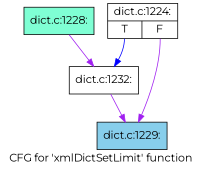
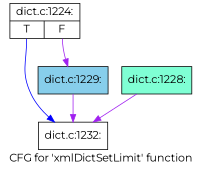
edge "dict.c:1232:" -> "dict.c:1229:": reversed
